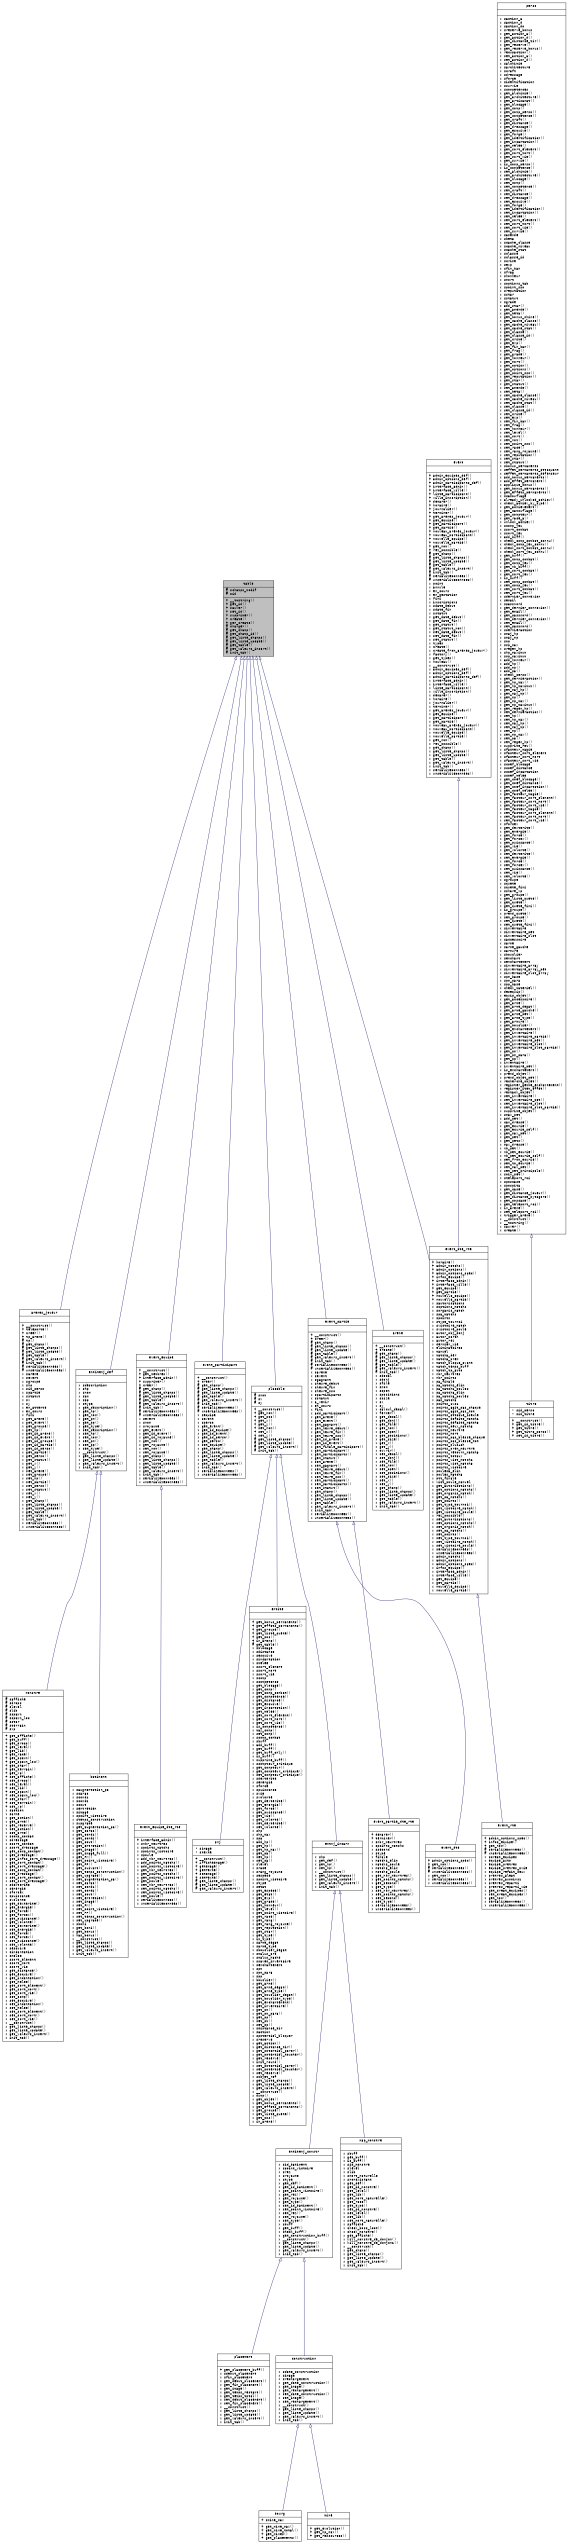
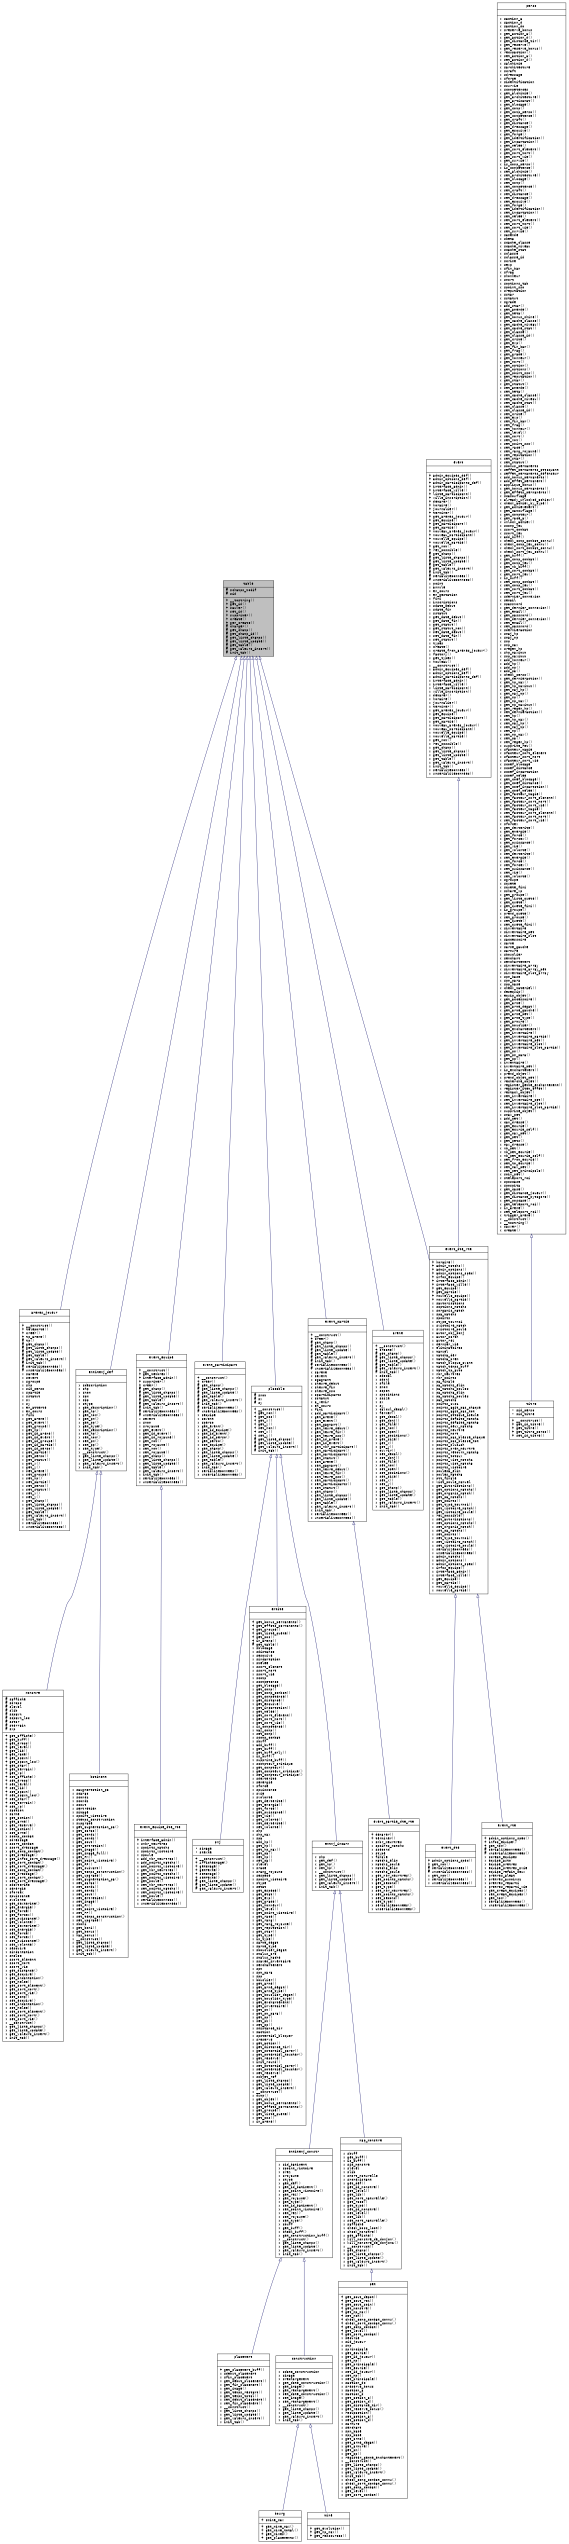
node "event_partie": text "* get_finale_participant()" -> "* get_nbr_participant()"
edge "event_dte" -> "event_partie": now "event_dte" -> "event_dte_rte"
node "pet": added
